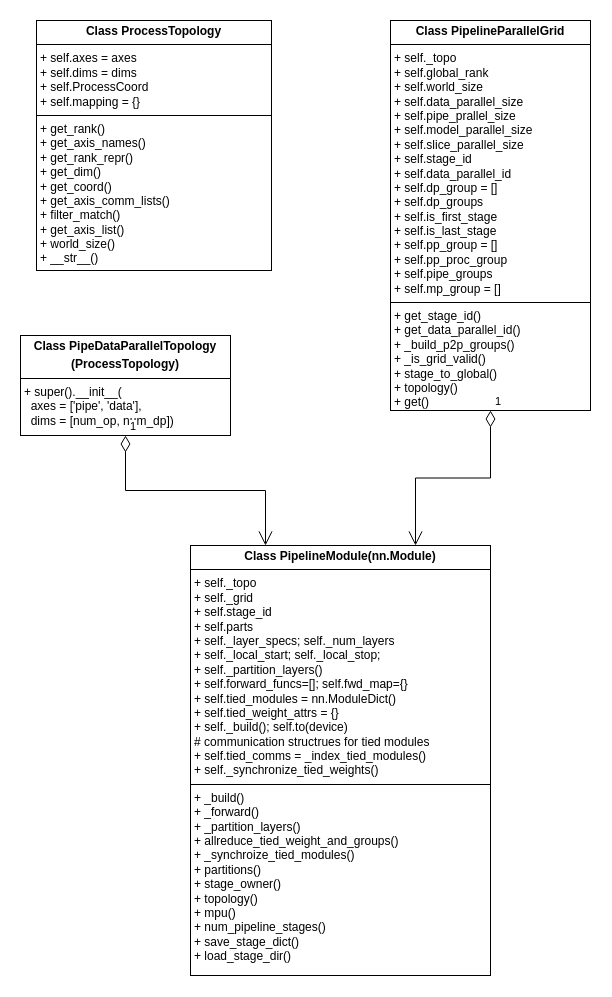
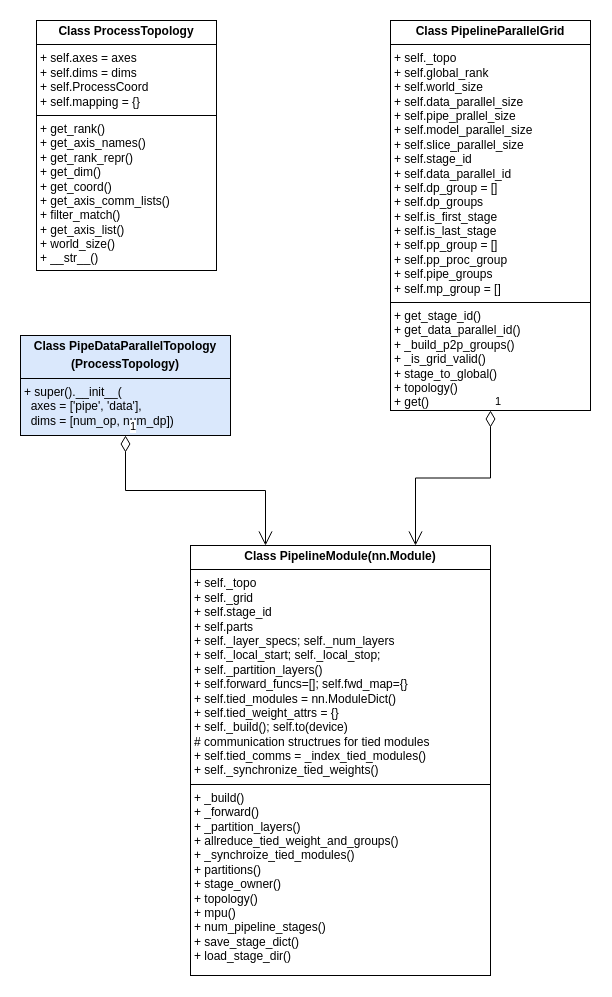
node "Class ProcessTopology + self.axes = axes + self.dims = dims + self.ProcessCoord + self.mapping = {} + get_rank() + get_axis_names() + get_rank_repr() + get_dim() + get_coord() + get_axis_comm_lists() + filter_match() + get_axis_list() + world_size() + __str__()": size 235x250 -> 180x250
node "Class PipeDataParallelTopology (ProcessTopology) + super().__init__( axes = ['pipe', 'data'], dims = [num_op, num_dp])": fillcolor #ffffff -> #dae8fc
